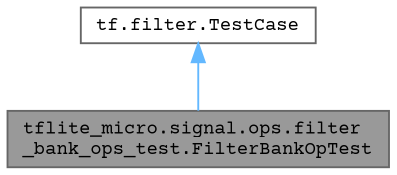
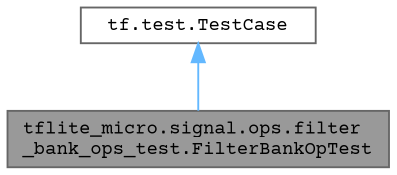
node "tf.filter.TestCase": label "tf.filter.TestCase" -> "tf.test.TestCase"
